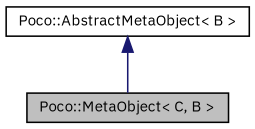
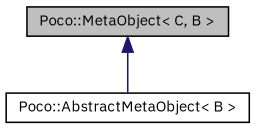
edge "Poco::MetaObject< C, B >" -> "Poco::AbstractMetaObject< B >": reversed
